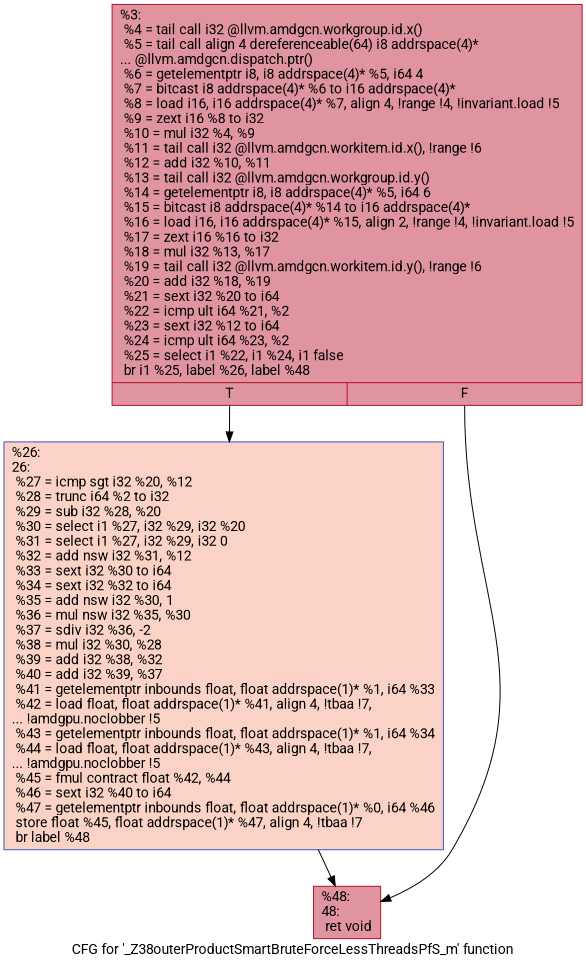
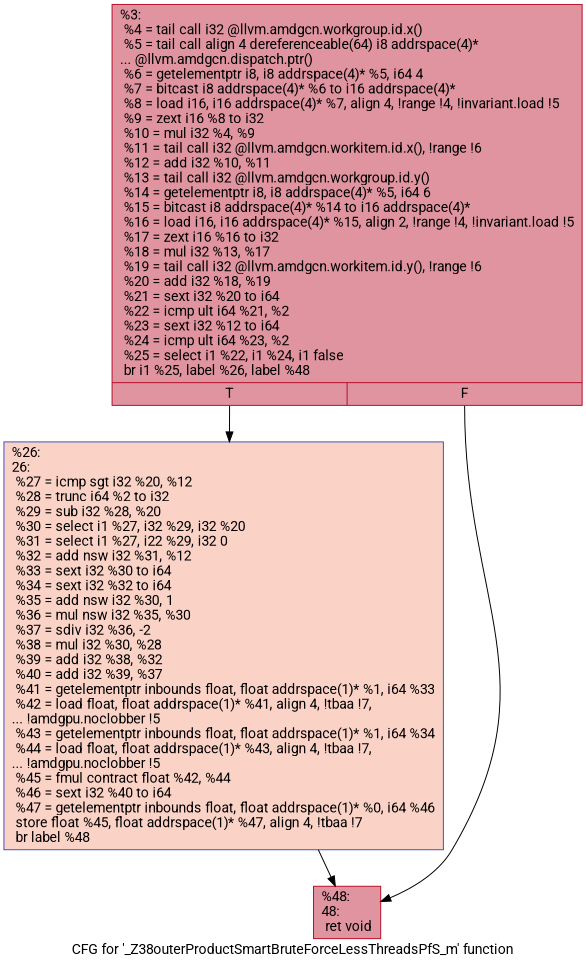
node "%26:": text "%31 = select i1 %27, i32 %29, i32 0" -> "%31 = select i1 %27, i22 %29, i32 0"
